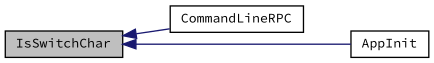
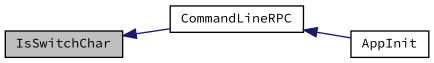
edge "AppInit" -> "IsSwitchChar": now "AppInit" -> "CommandLineRPC"
